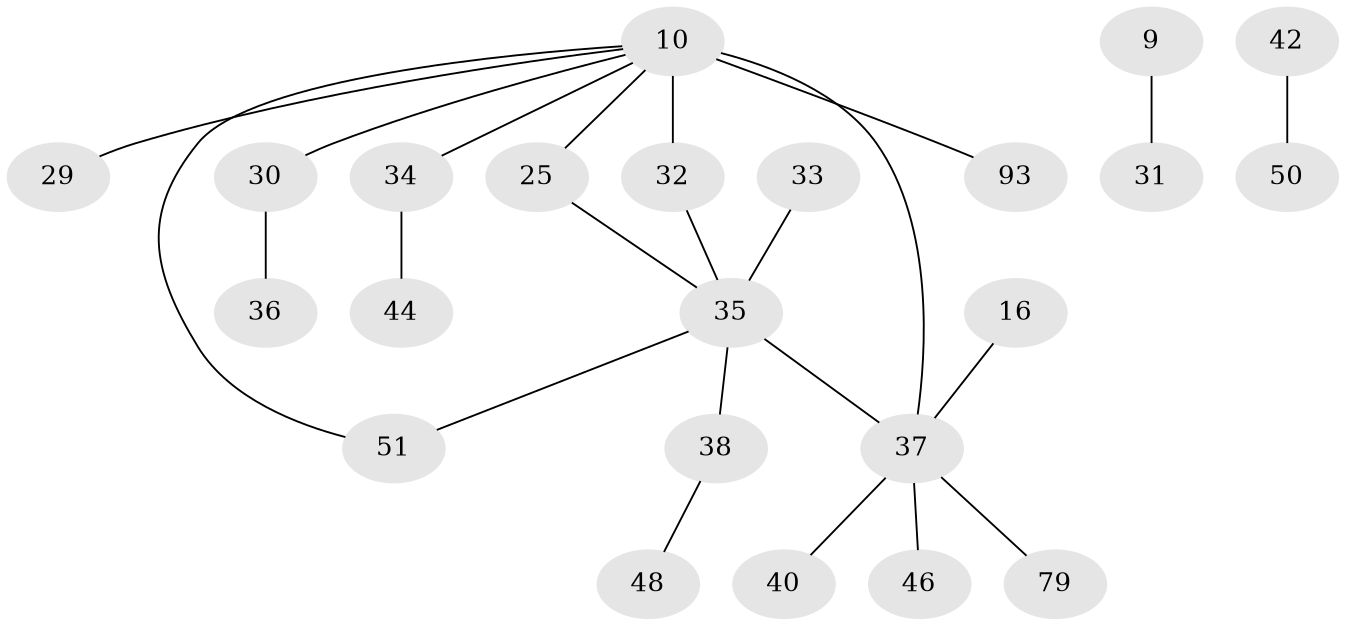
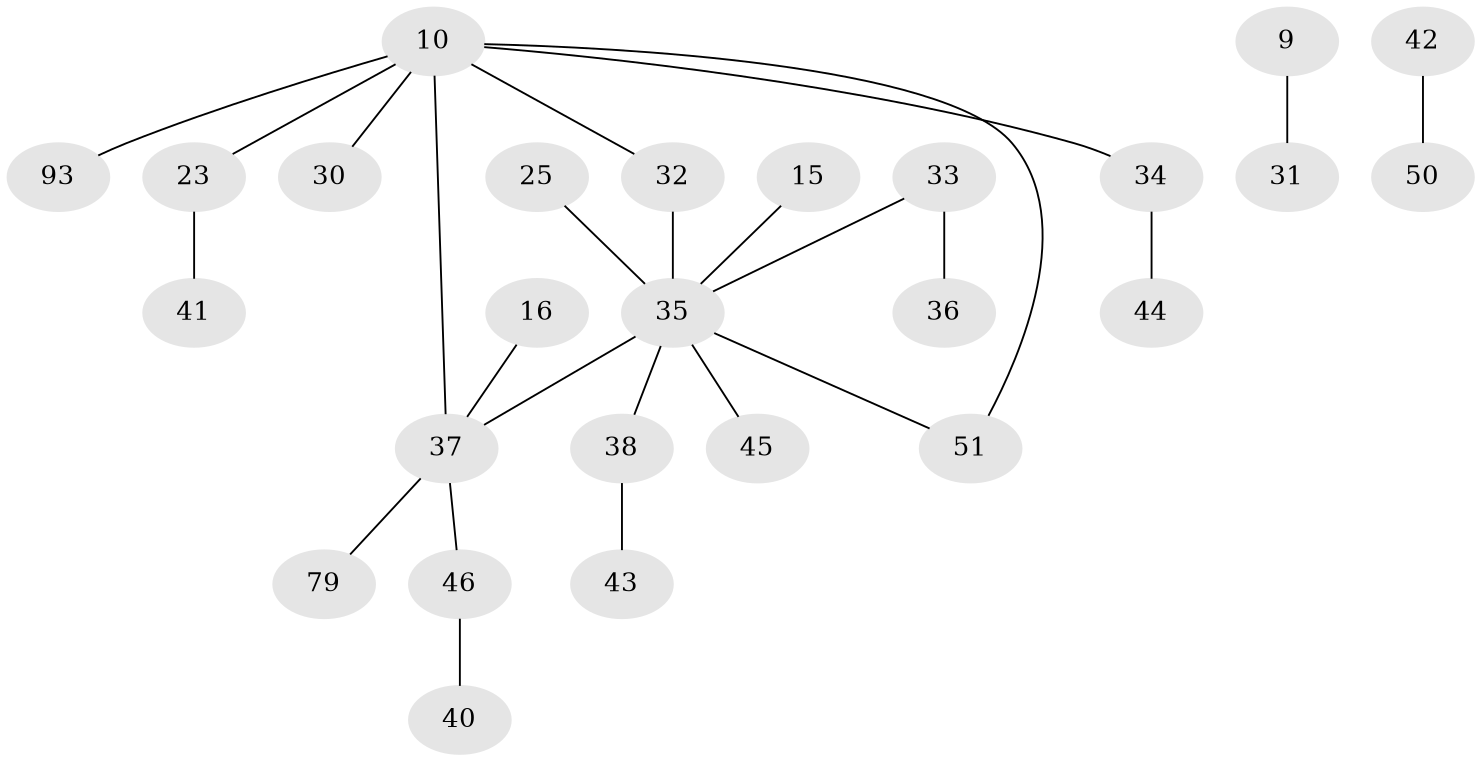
edge "10" -- "25": removed
node "29": label "29" -> "23"
node "15": added
edge "30" -- "36": now "33" -- "36"
node "41": added
node "45": added
edge "37" -- "40": now "46" -- "40"
node "48": label "48" -> "43"
